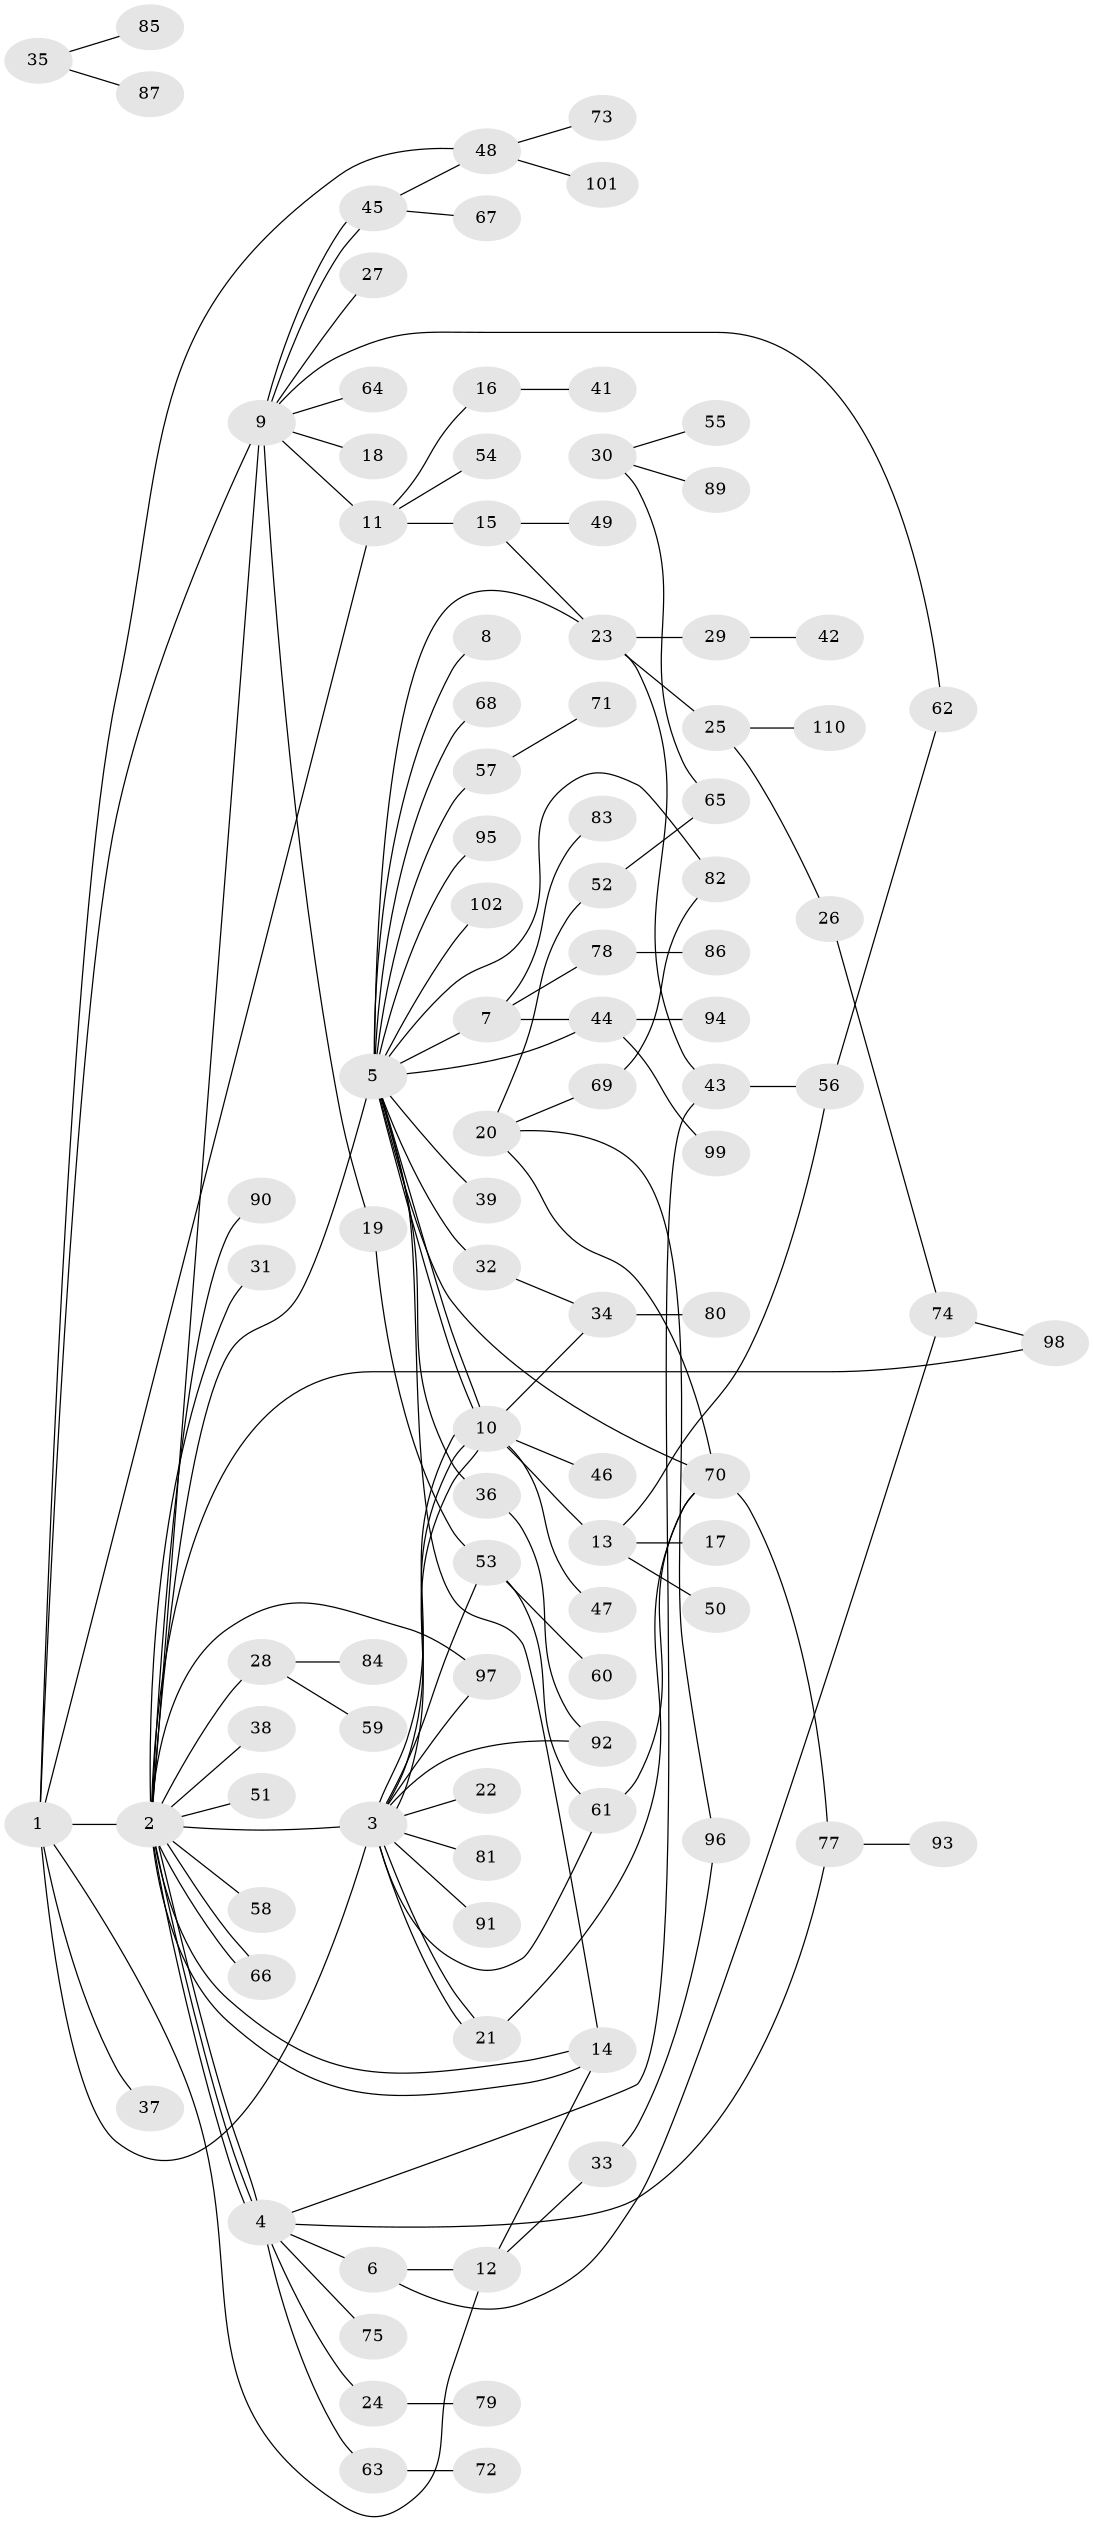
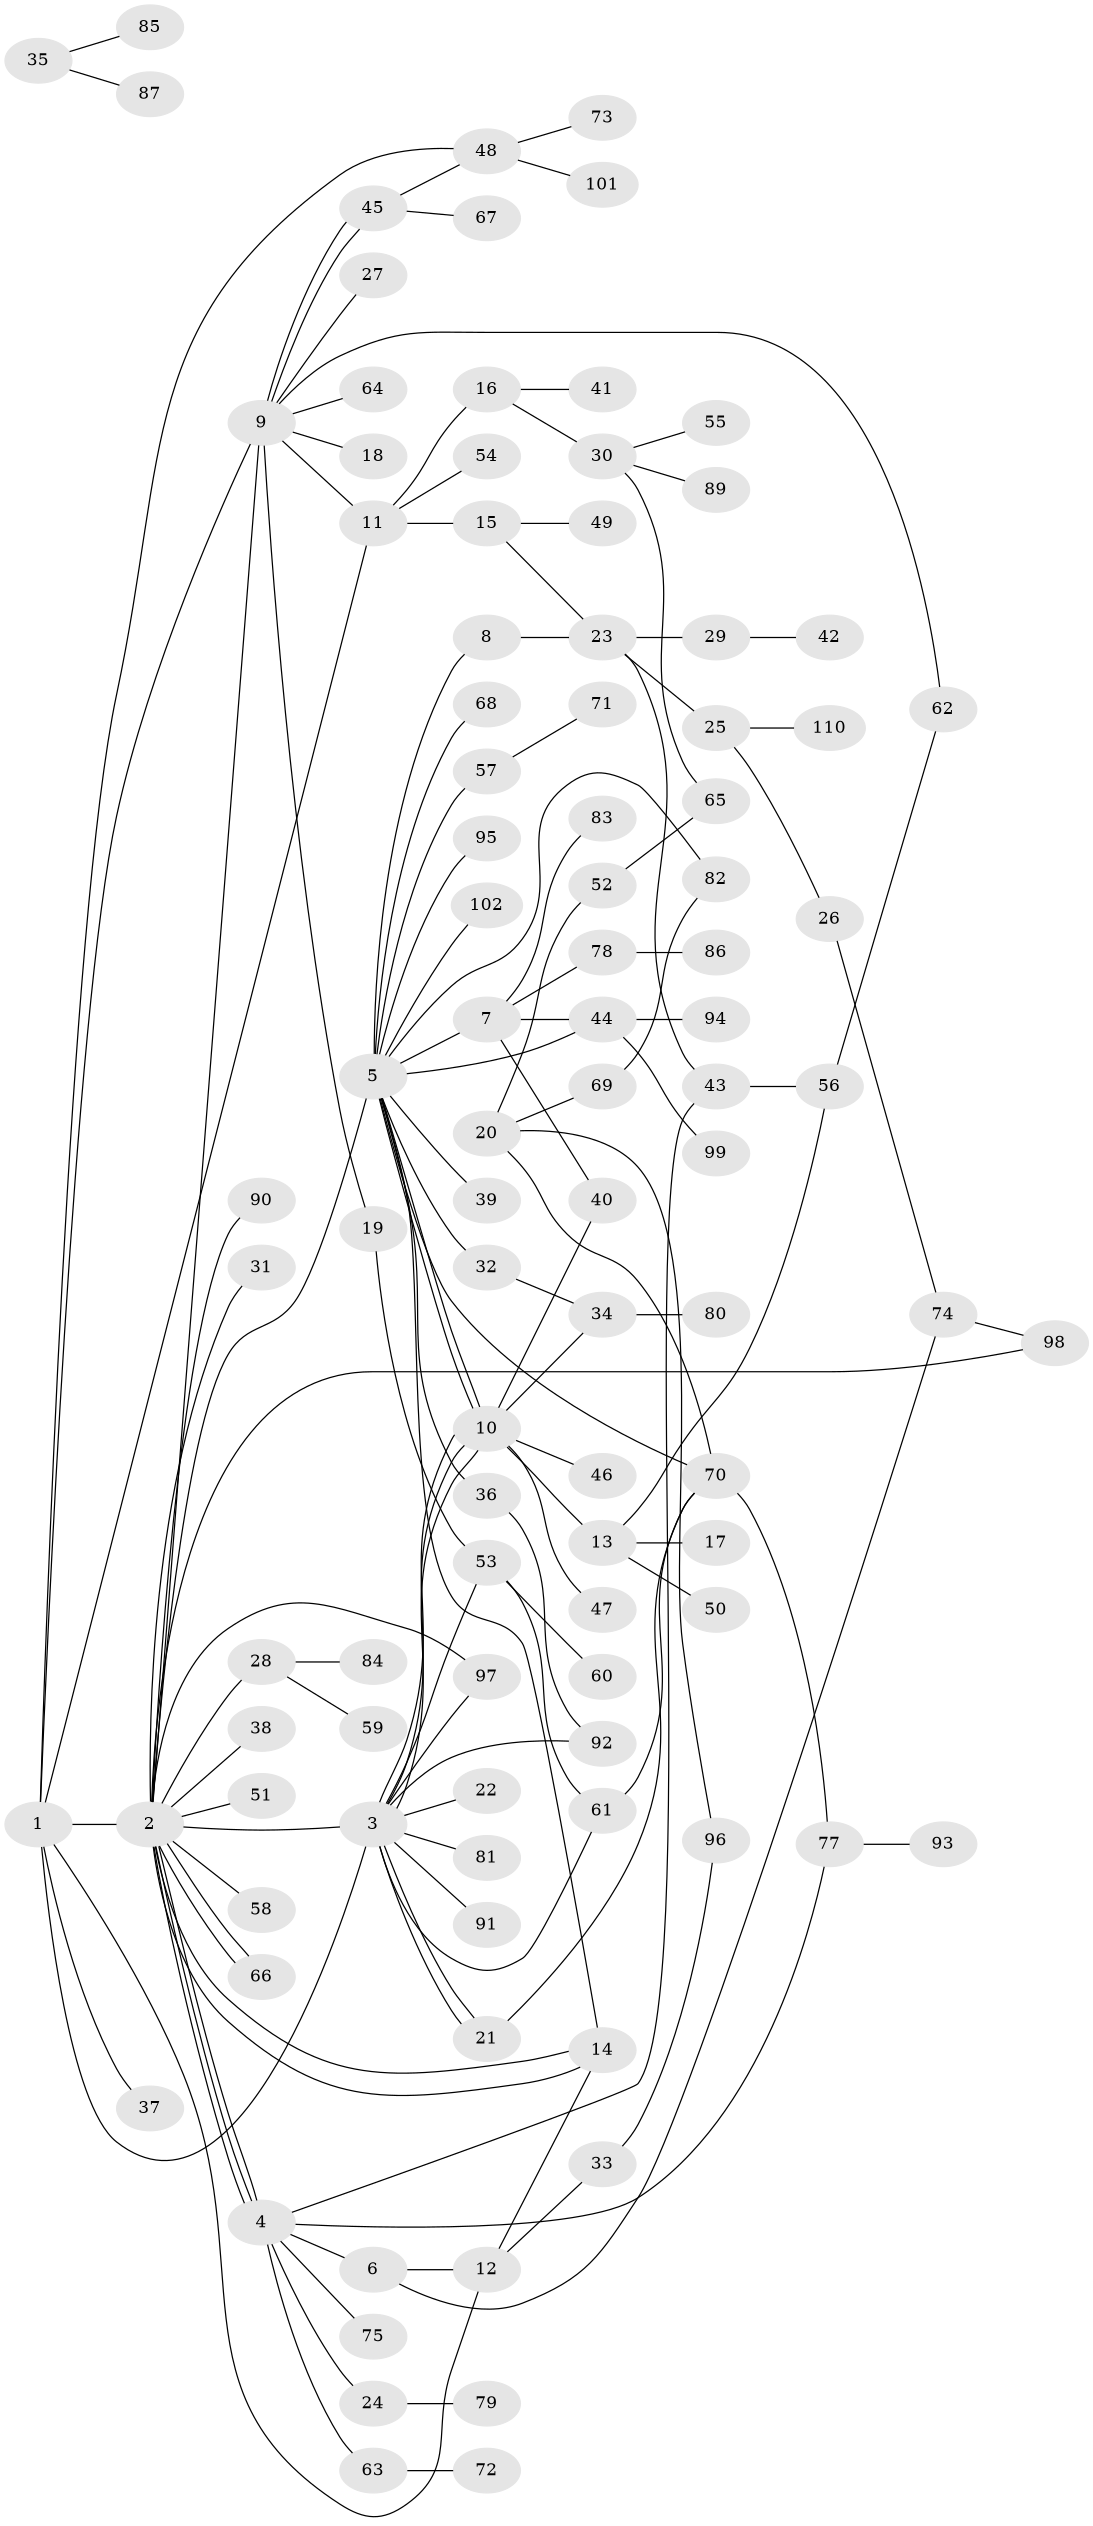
edge "16" -- "30": added
edge "23" -- "5": now "23" -- "8"
node "40": added
